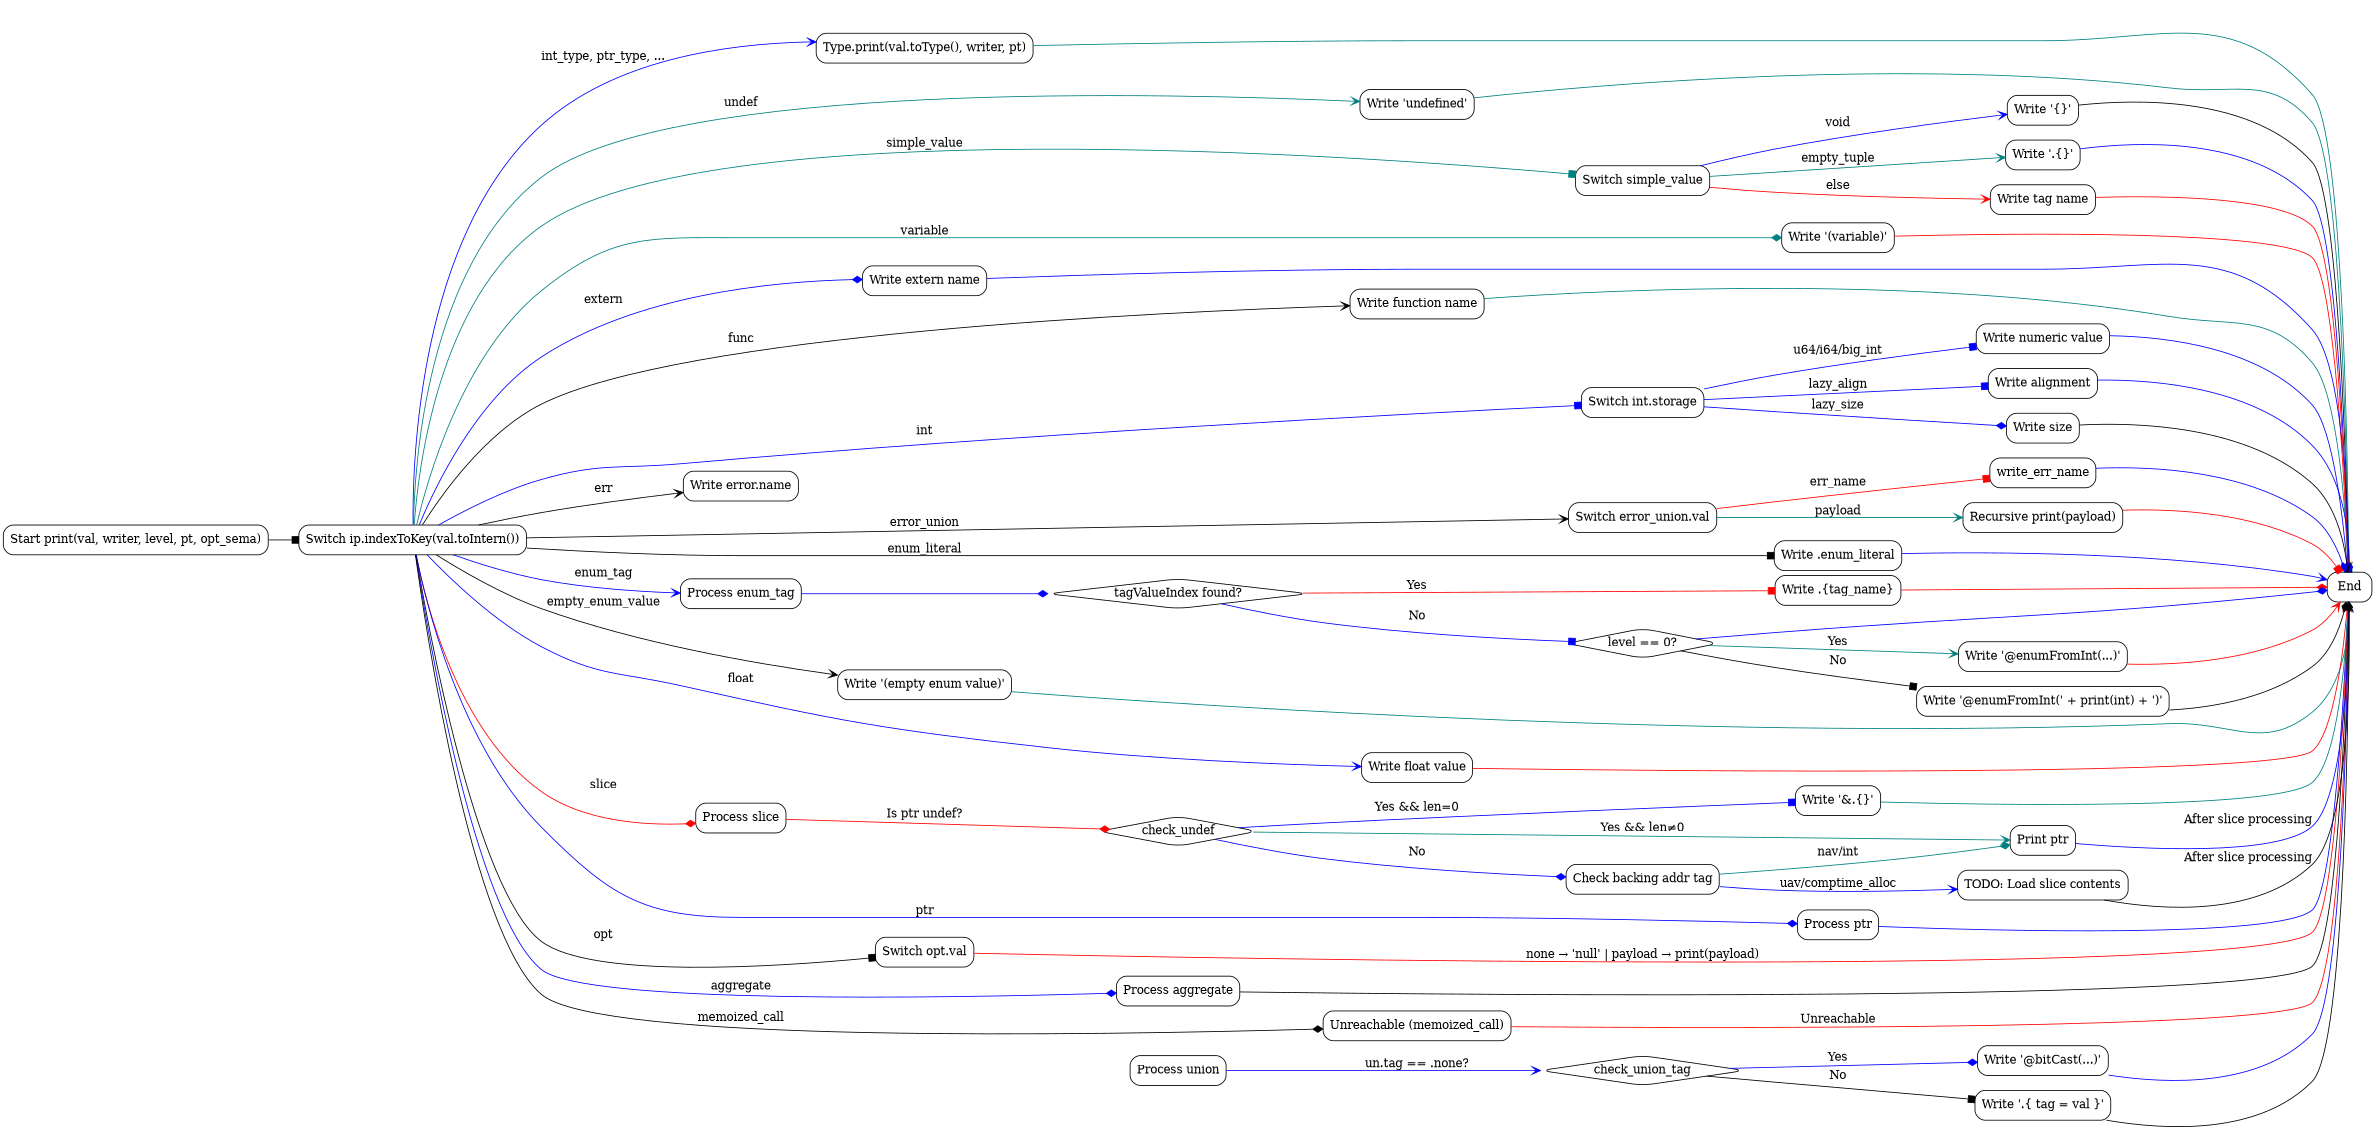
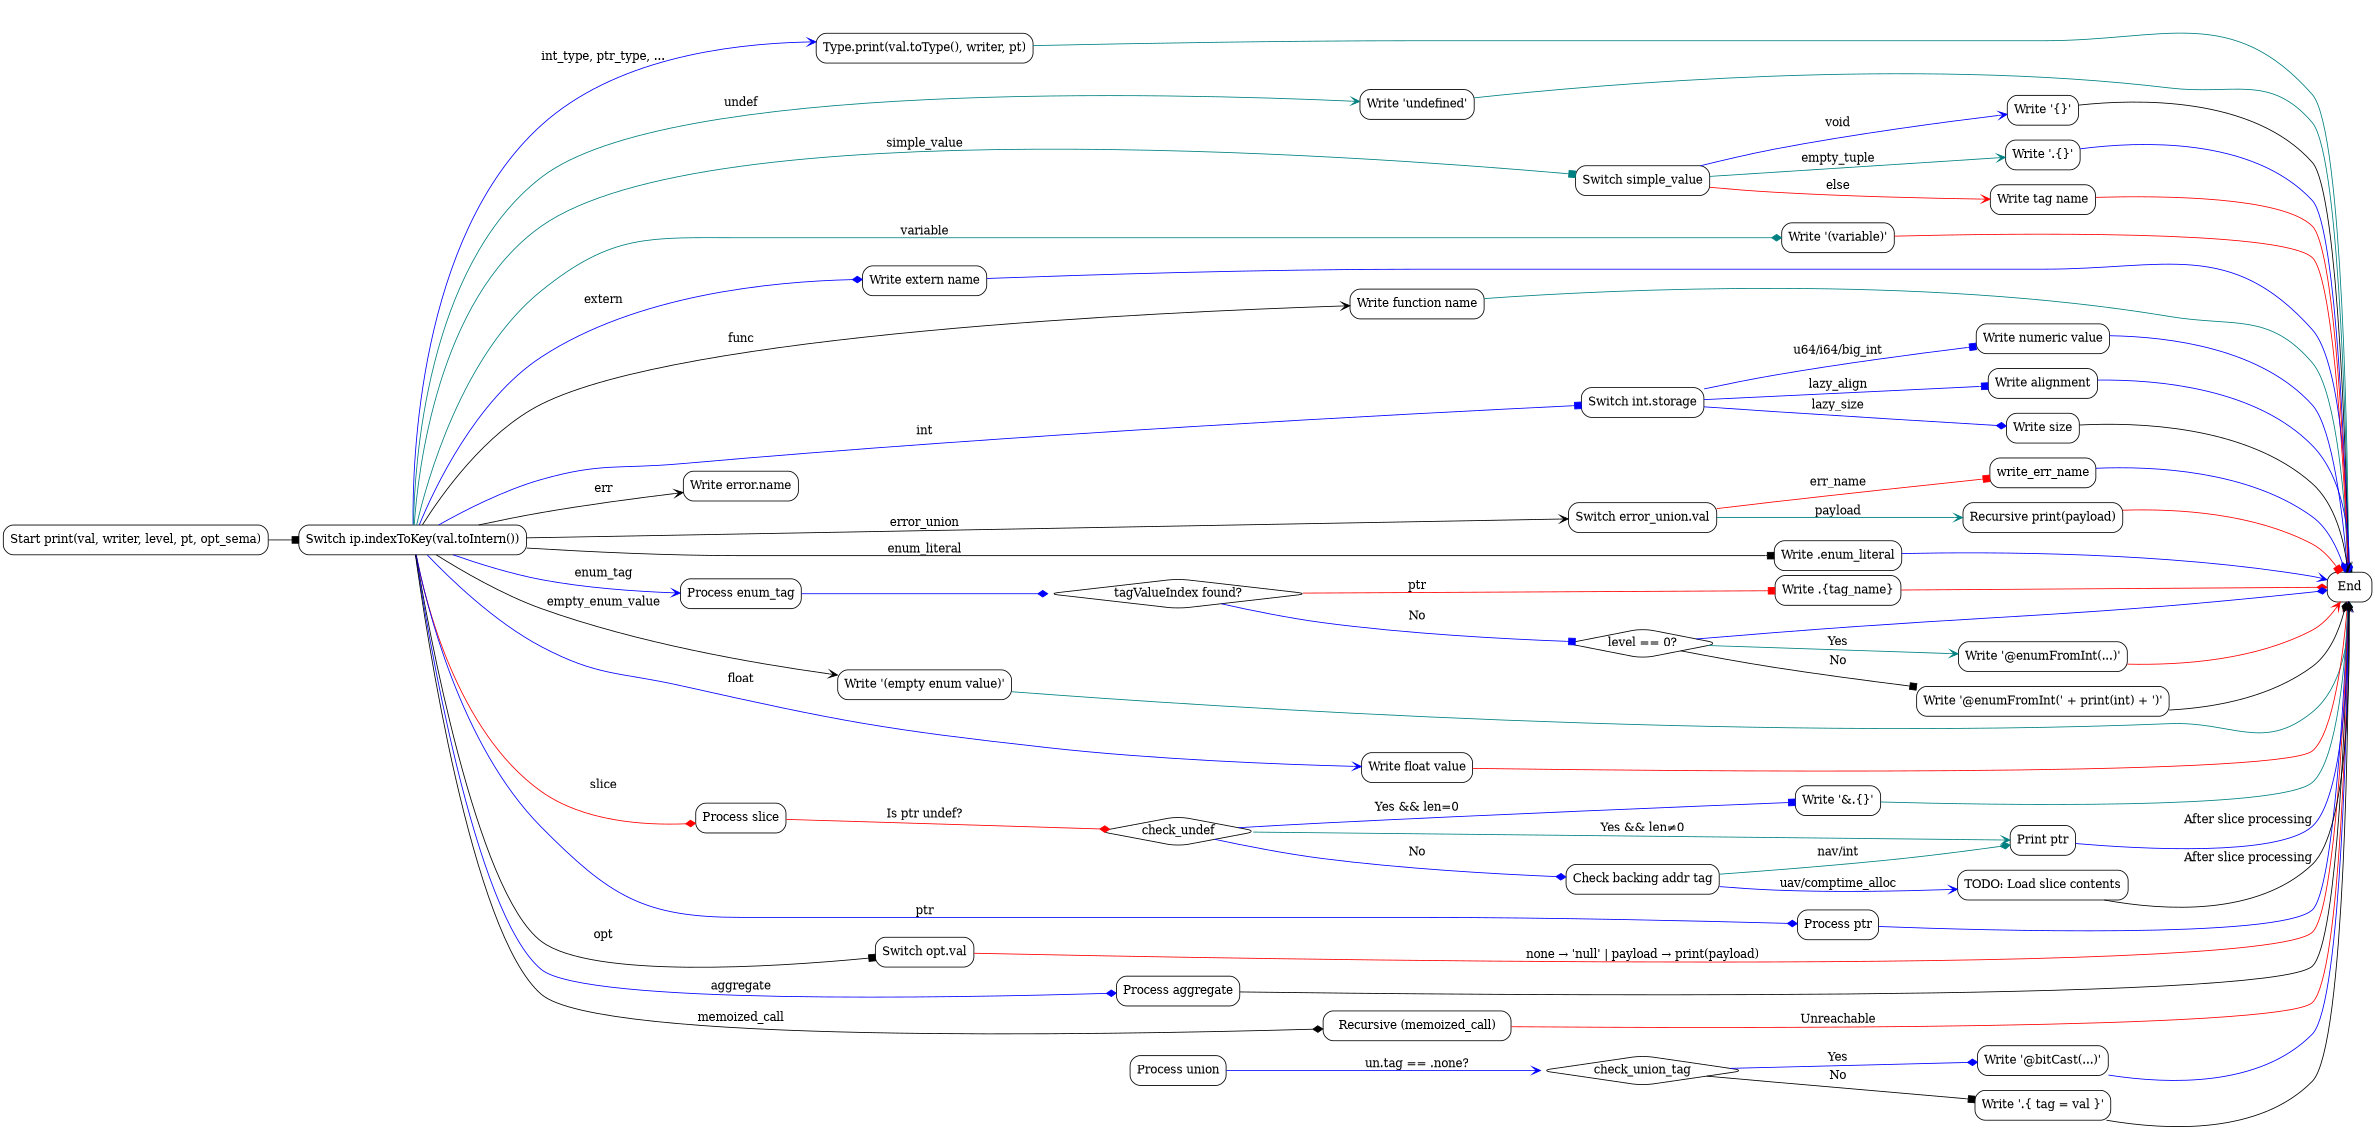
edge "tagValueIndex found?" -> "Write .{tag_name}": label "Yes" -> "ptr"
node "Unreachable (memoized_call)": label "Unreachable (memoized_call)" -> "Recursive (memoized_call)"
